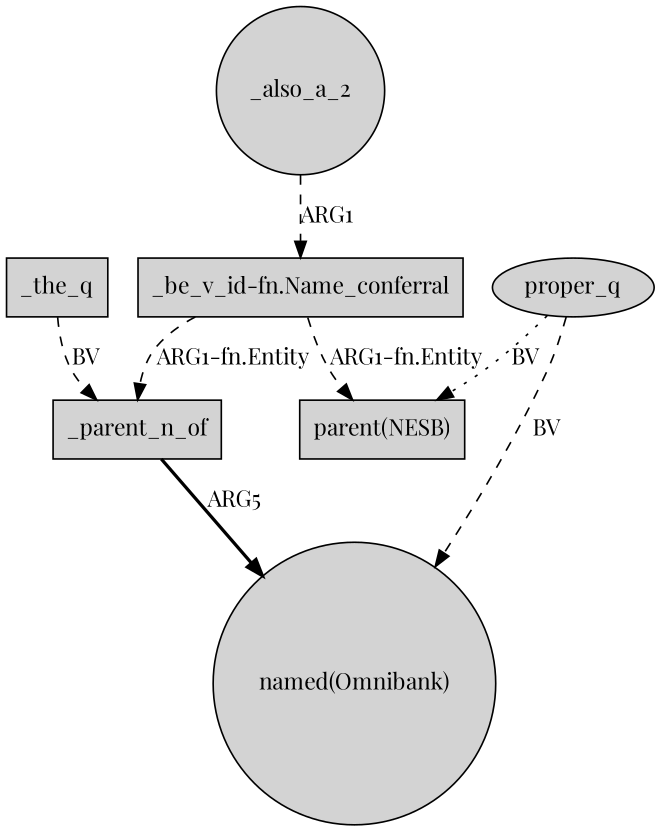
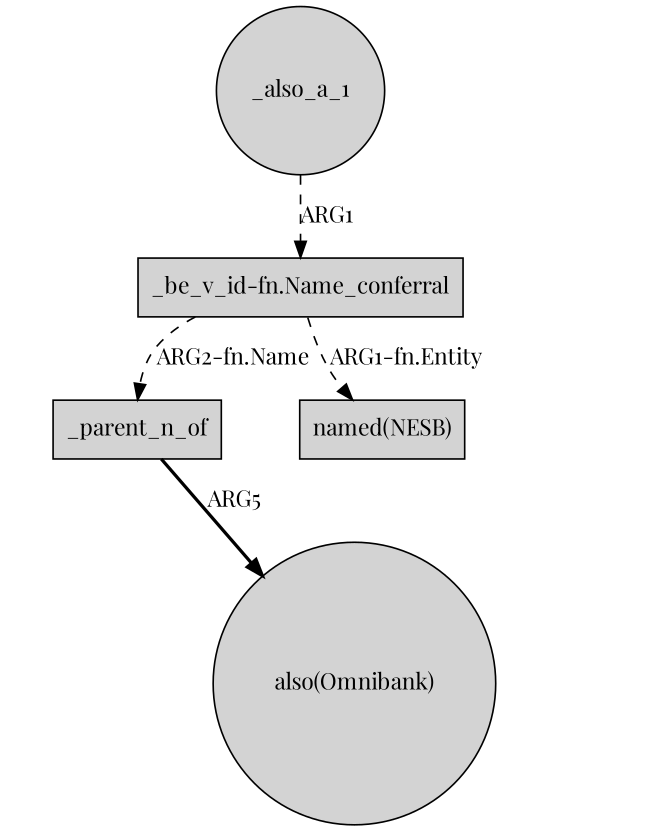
node "_also_a_2": label "_also_a_2" -> "_also_a_1"
node "_the_q": removed
node "proper_q": removed
edge "_be_v_id-fn.Name_conferral" -> "_parent_n_of": label "ARG1-fn.Entity" -> "ARG2-fn.Name"
node "parent(NESB)": label "parent(NESB)" -> "named(NESB)"
node "named(Omnibank)": label "named(Omnibank)" -> "also(Omnibank)"
